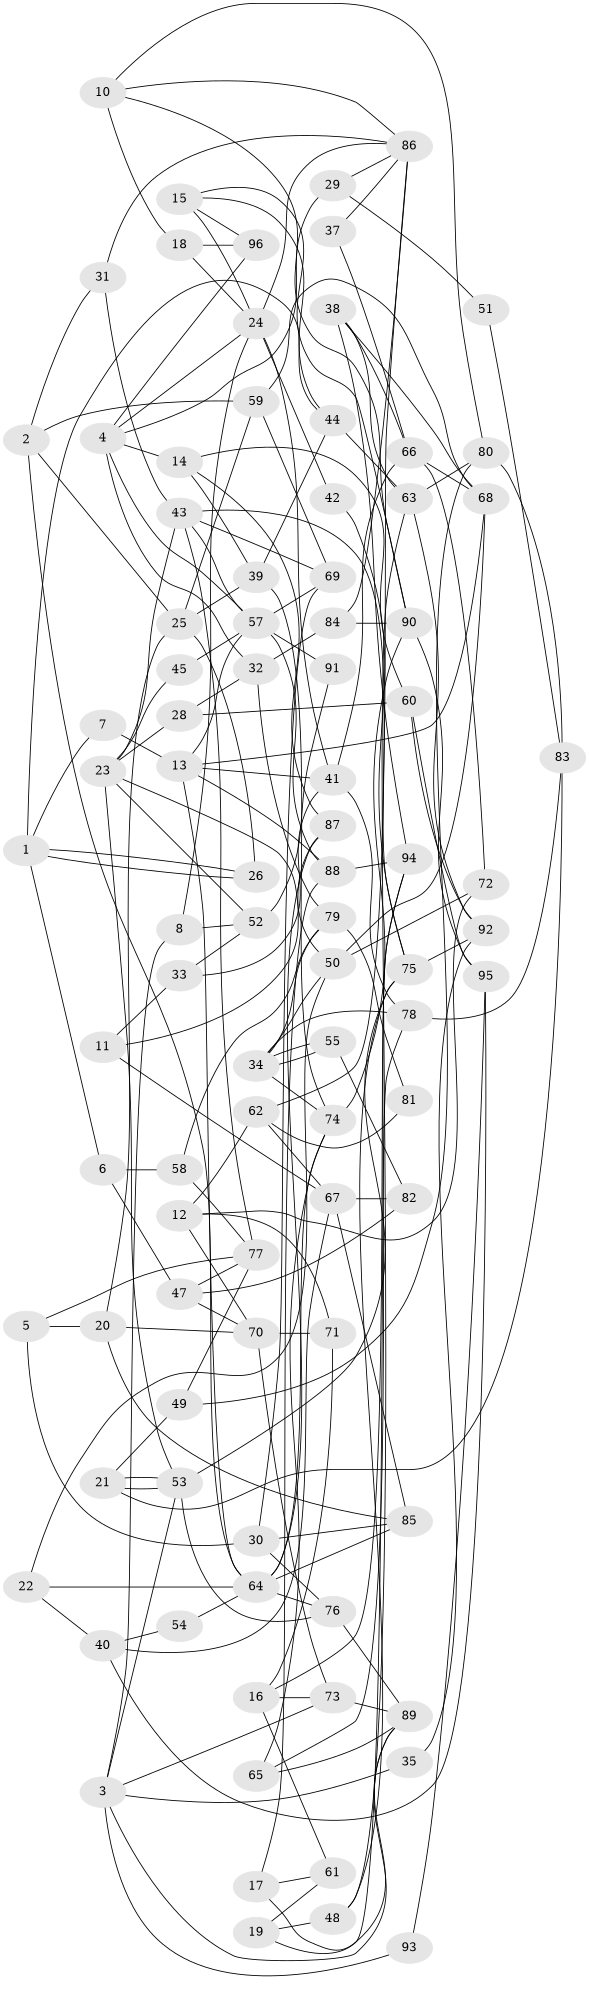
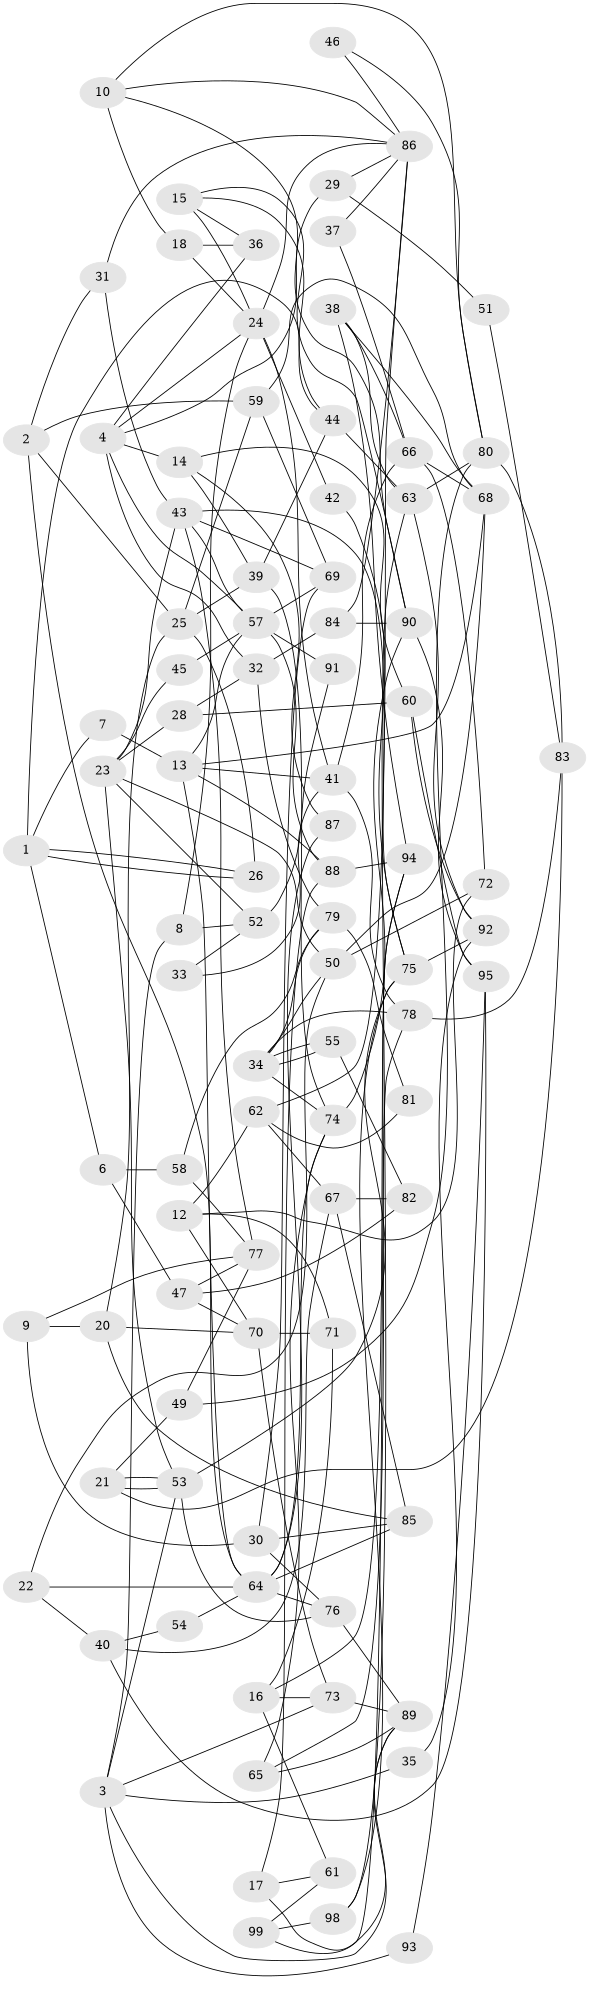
node "46": added
node "96": label "96" -> "36"
node "11": removed
node "5": label "5" -> "9"
node "48": label "48" -> "98"
node "19": label "19" -> "99"
